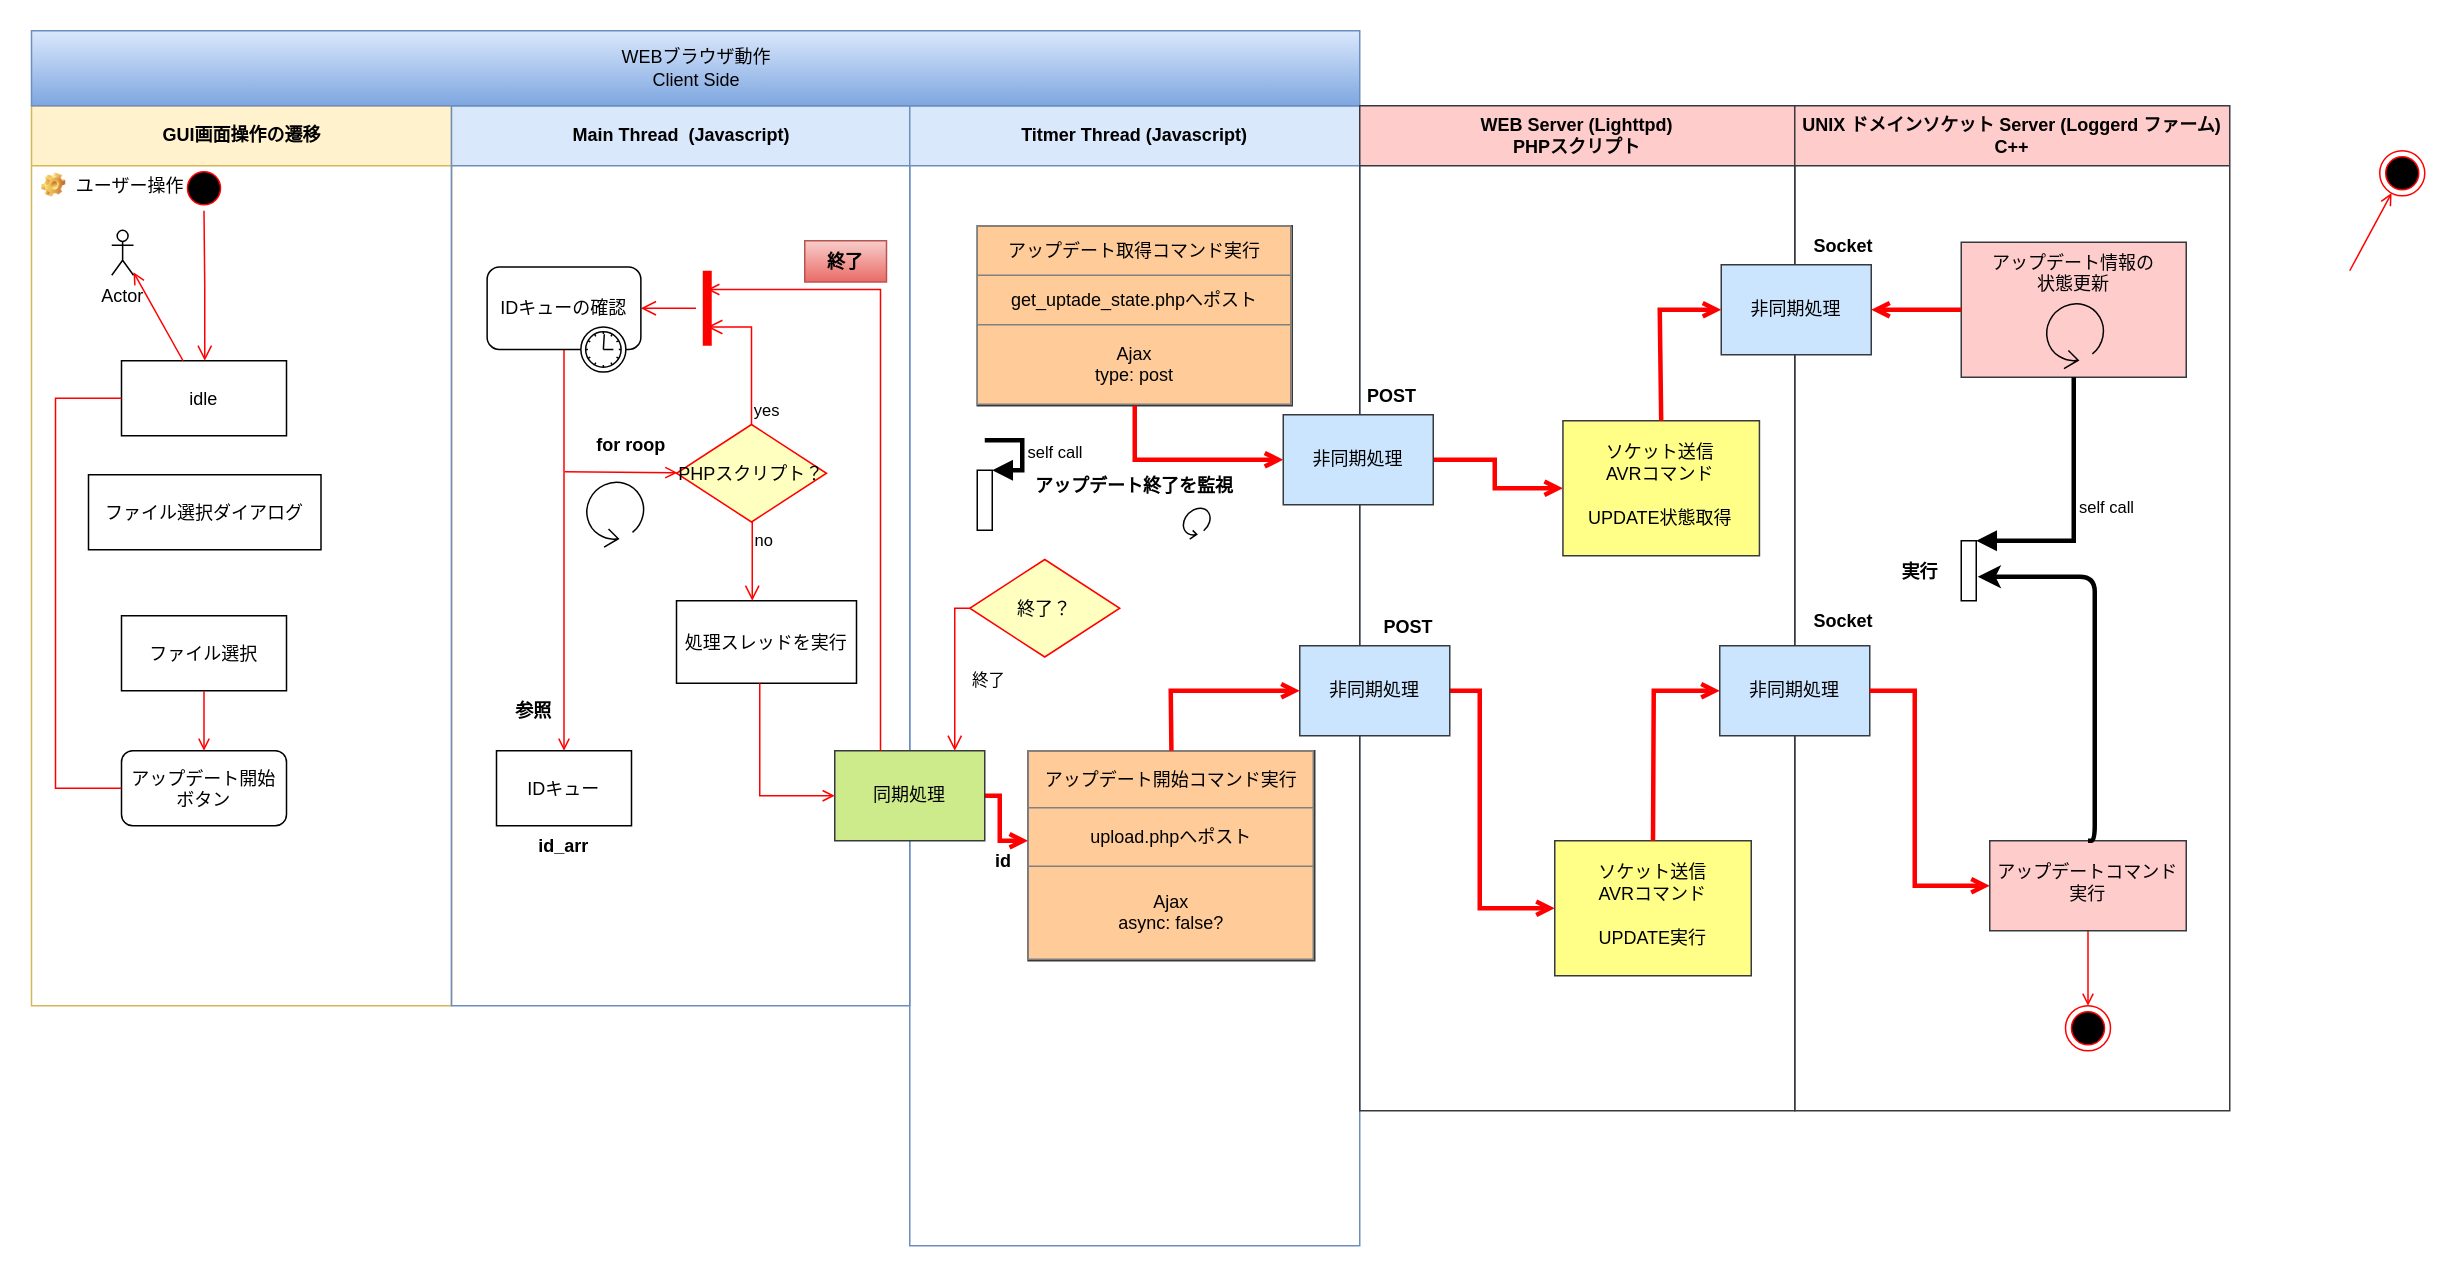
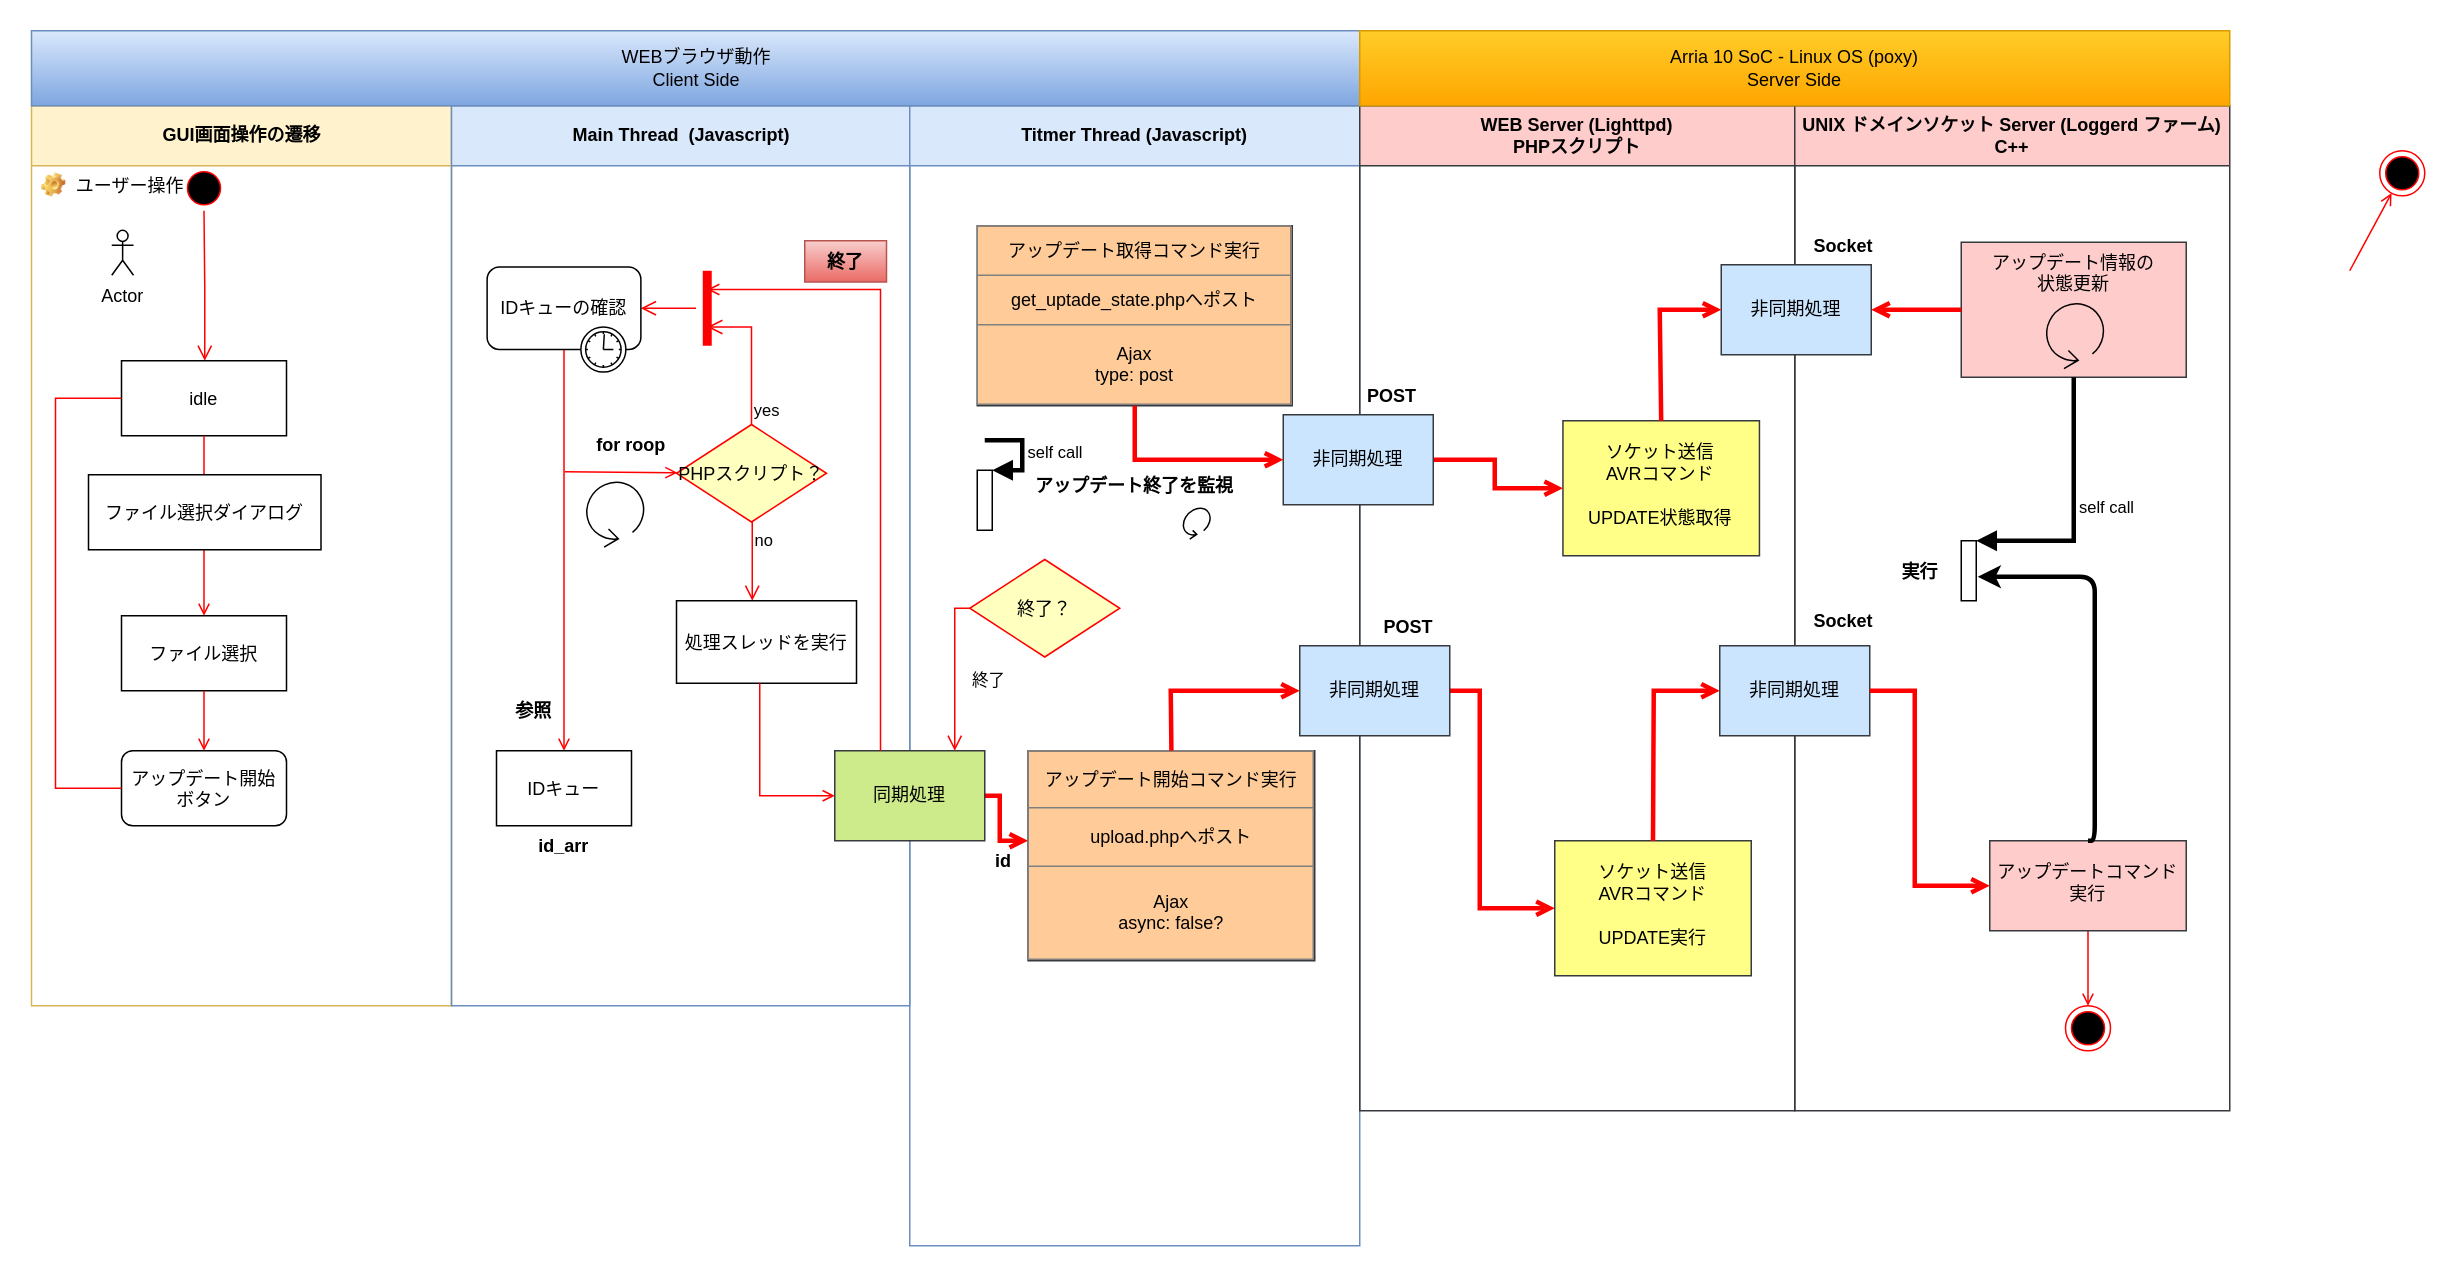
node "Arria 10 SoC - Linux OS (poxy) Server Side": added
edge "idle" -> "Actor": now "idle" -> "ファイル選択"
